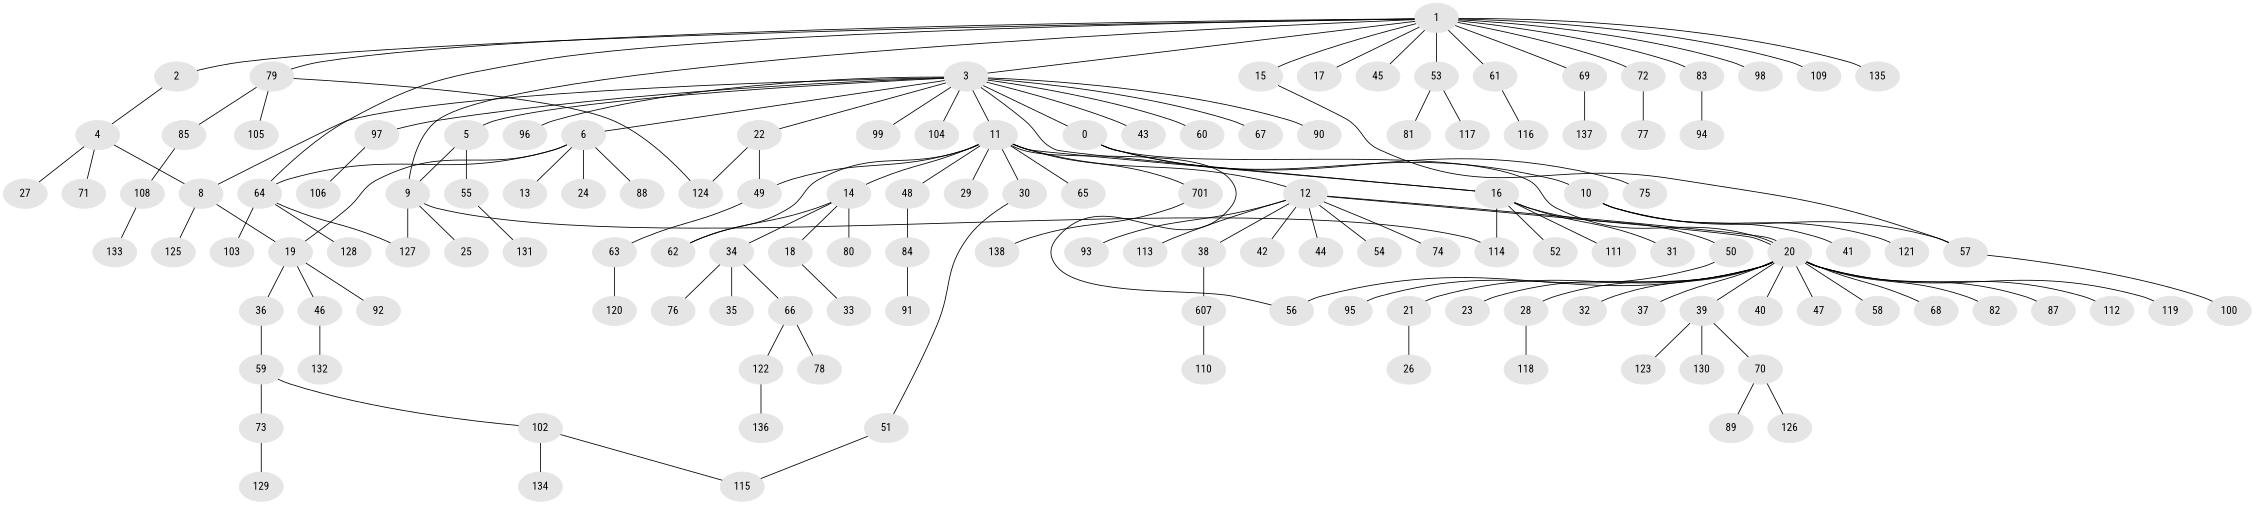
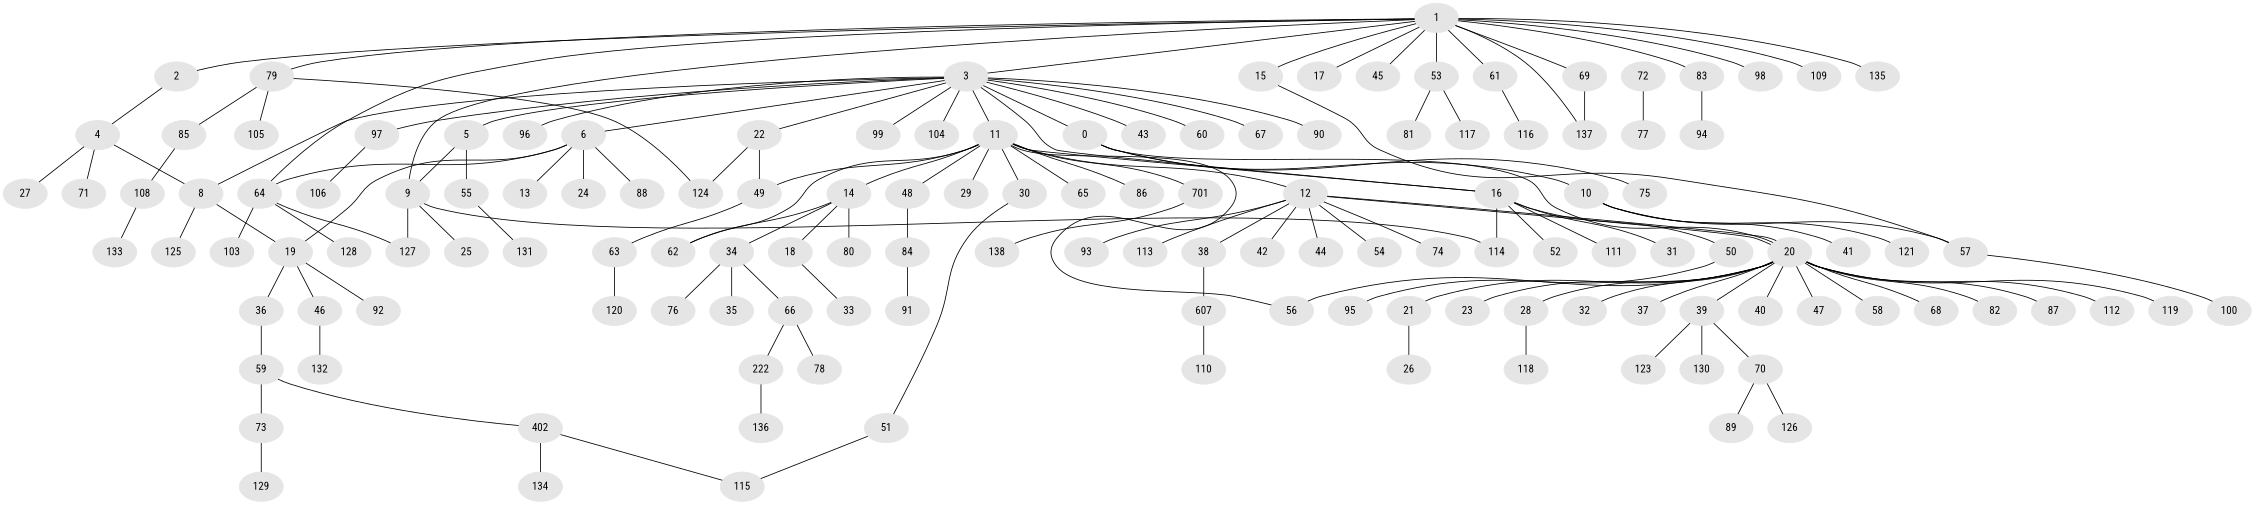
edge "1" -- "72": now "1" -- "137"
node "86": added
node "122": label "122" -> "222"
node "102": label "102" -> "402"
